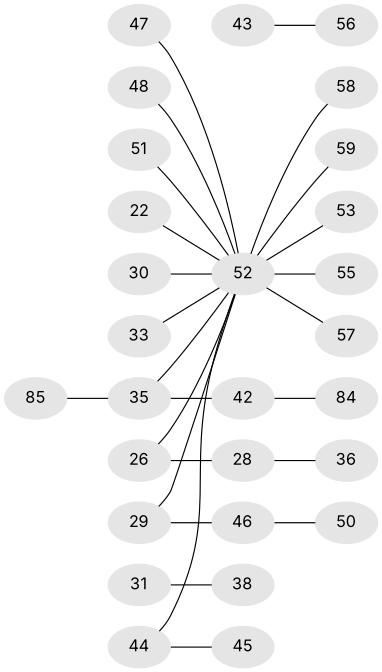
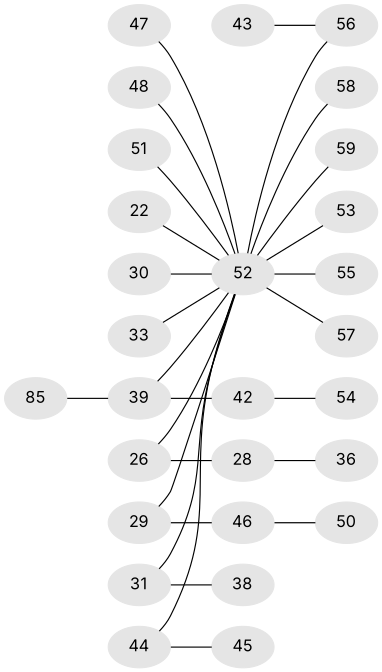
edge "56" -- "52": added
node "35": label "35" -> "39"
node "84": label "84" -> "54"
edge "52" -- "31": added
